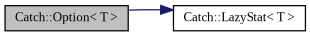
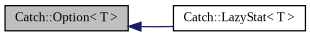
edge "Catch::Option< T >" -> "Catch::LazyStat< T >": reversed
